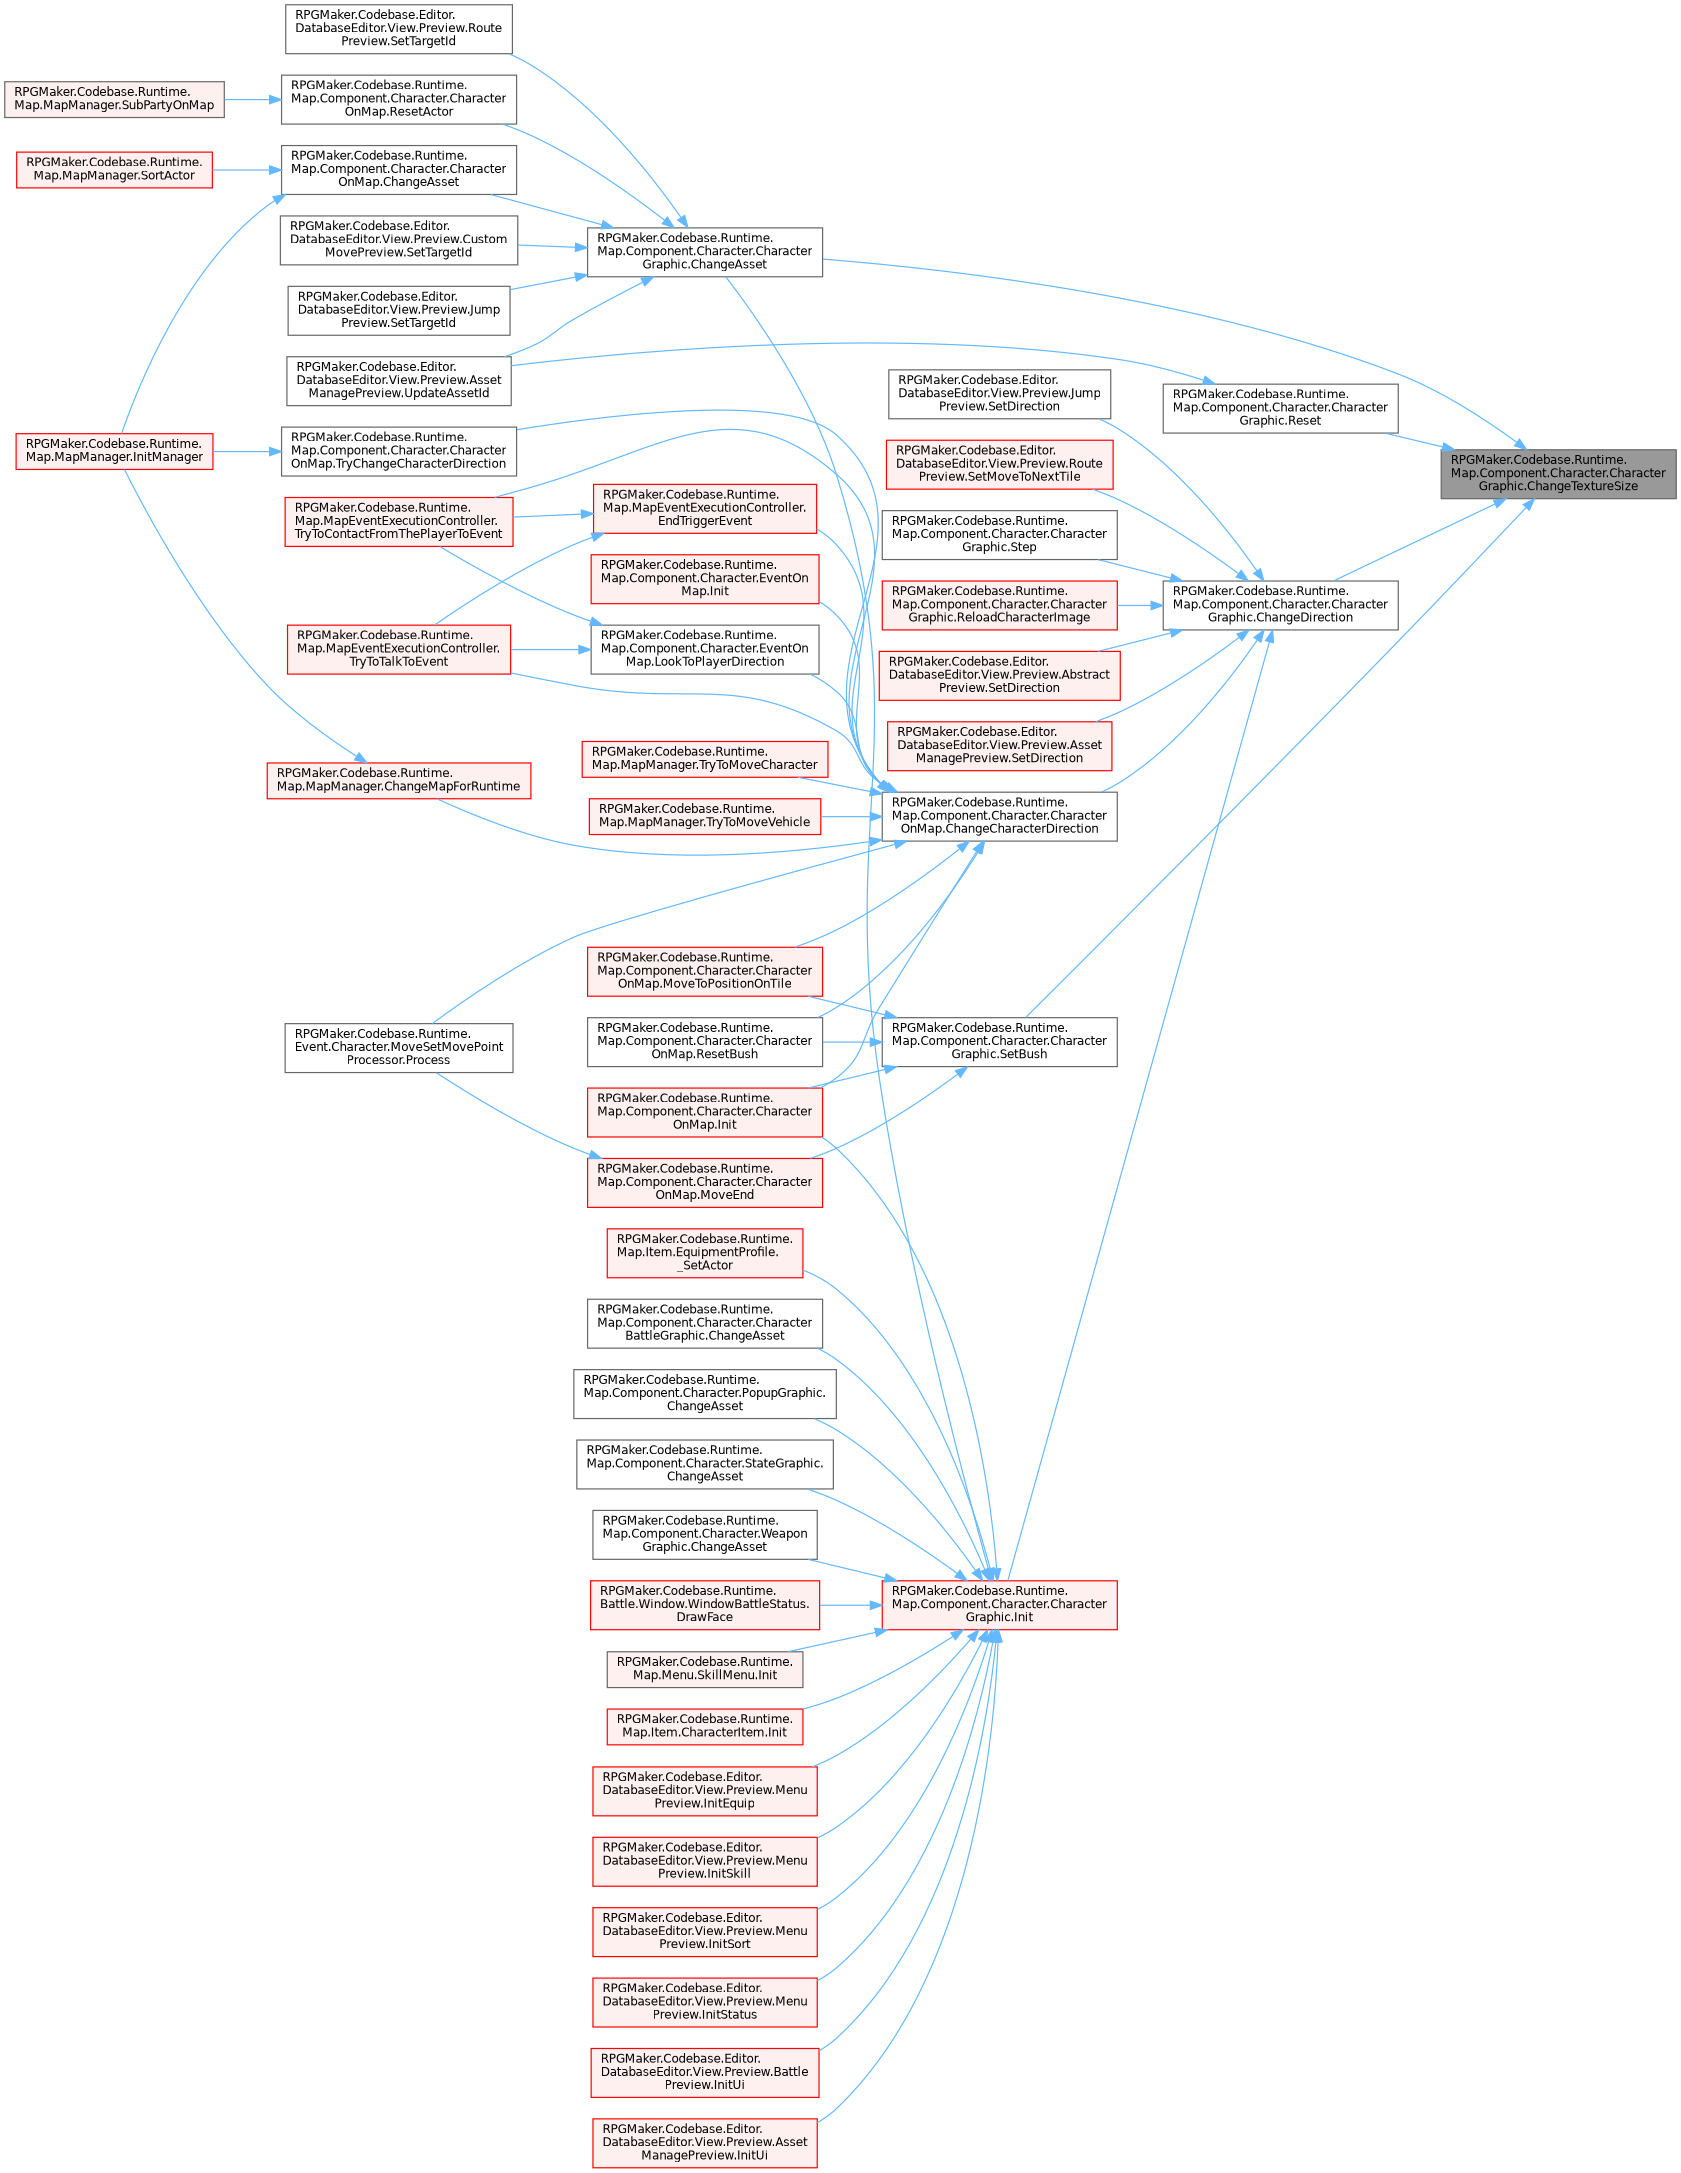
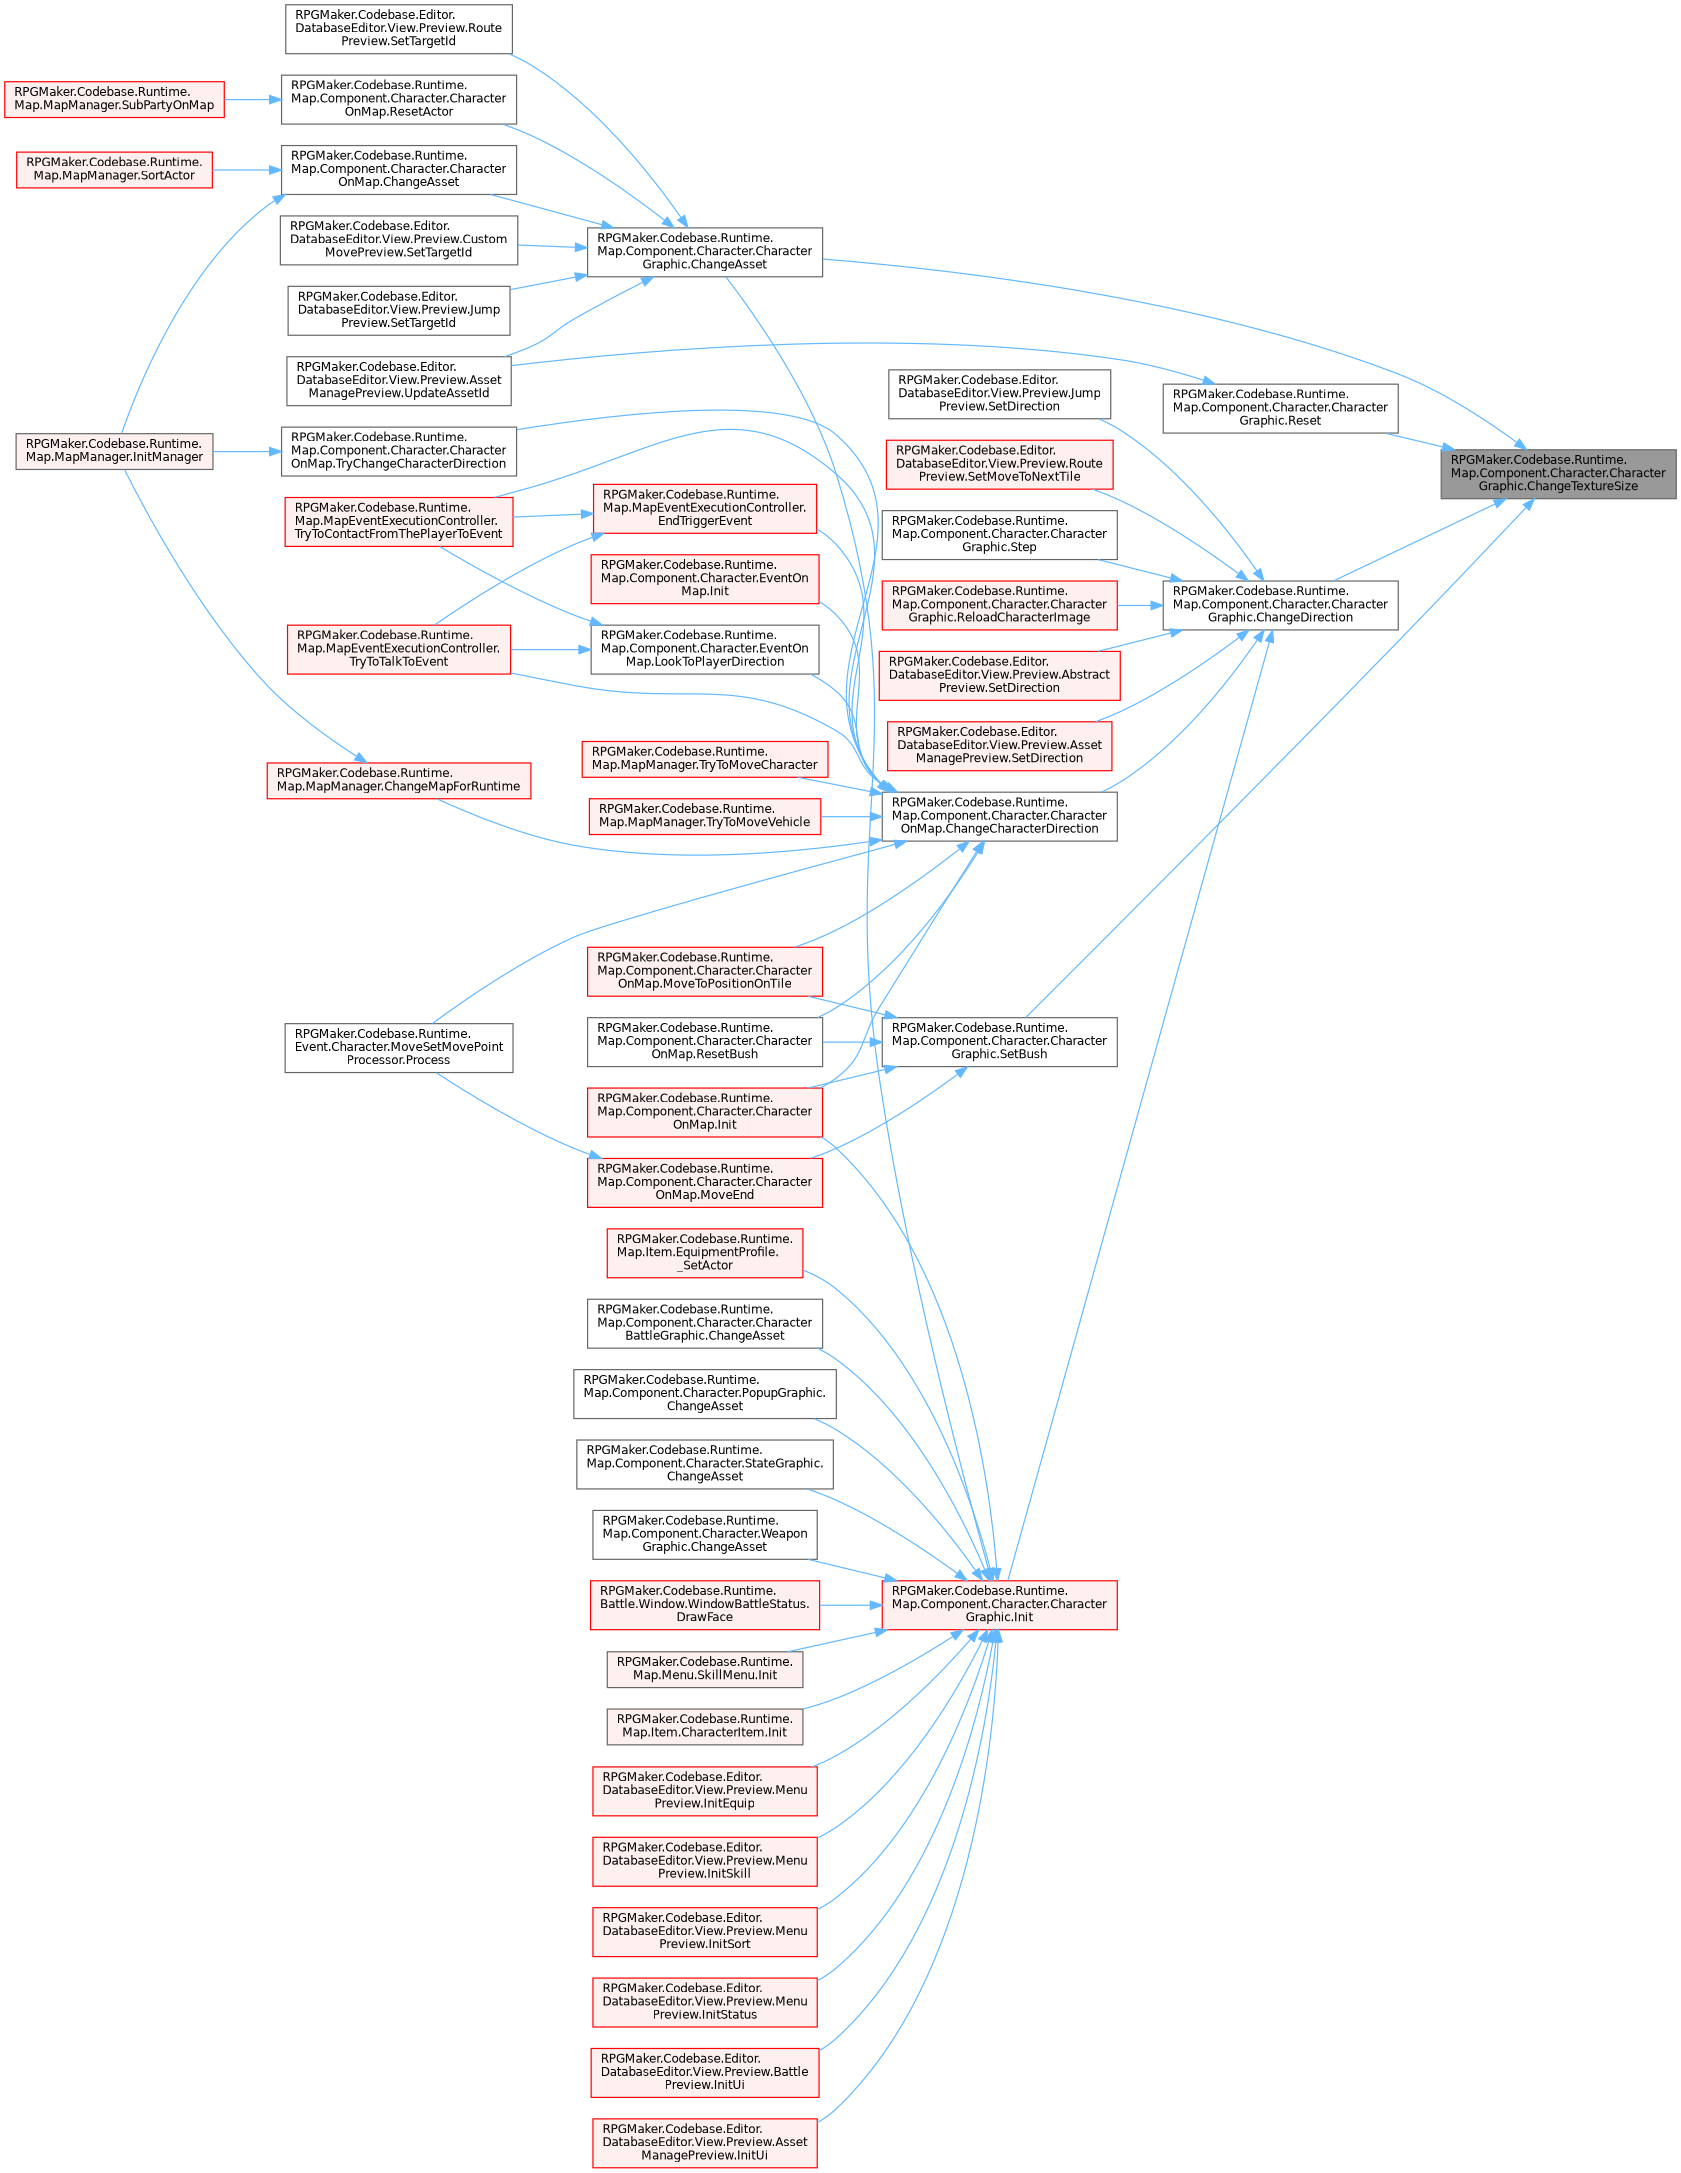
node "RPGMaker.Codebase.Runtime. Map.MapManager.SubPartyOnMap": color grey40 -> red
node "RPGMaker.Codebase.Runtime. Map.MapManager.InitManager": color red -> grey40
node "RPGMaker.Codebase.Runtime. Map.Item.CharacterItem.Init": color red -> grey40
